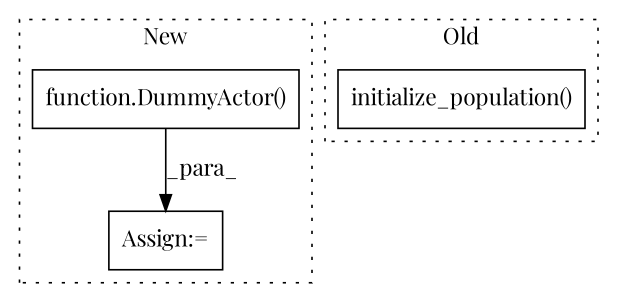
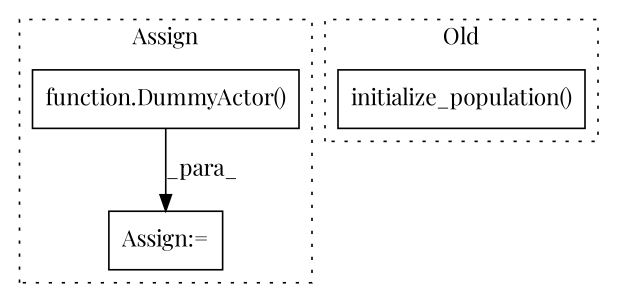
cluster "New": label "New" -> "Assign"
